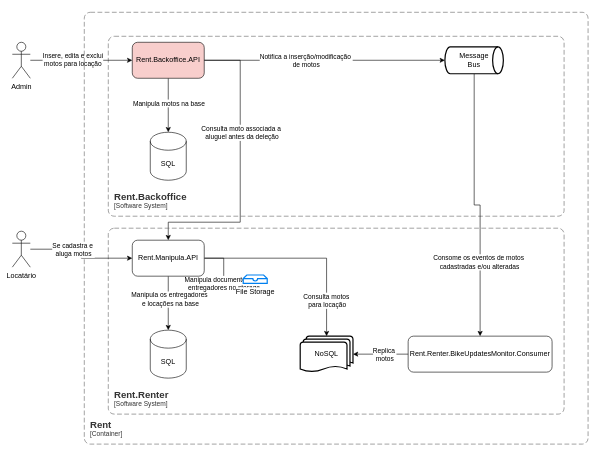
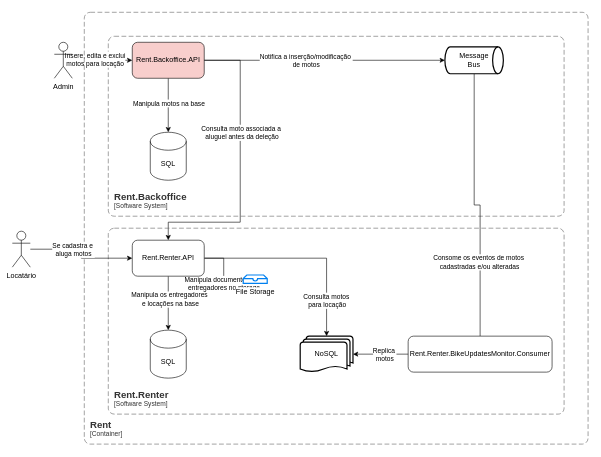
node "Admin": moved (21, 60) -> (63, 60)
node "Rent.Manipula.API": label "Rent.Manipula.API" -> "Rent.Renter.API"
edge "Message Bus" -> "Rent.Renter.BikeUpdatesMonitor.Consumer": arrowhead classic -> none
